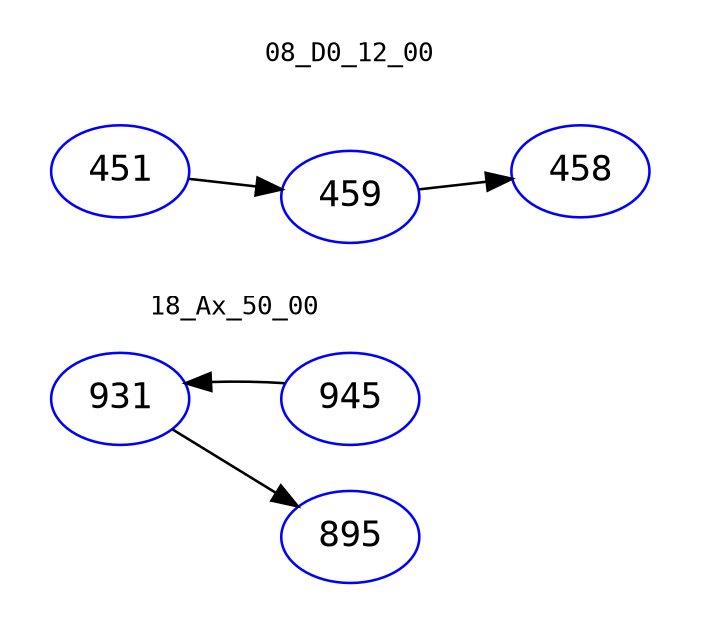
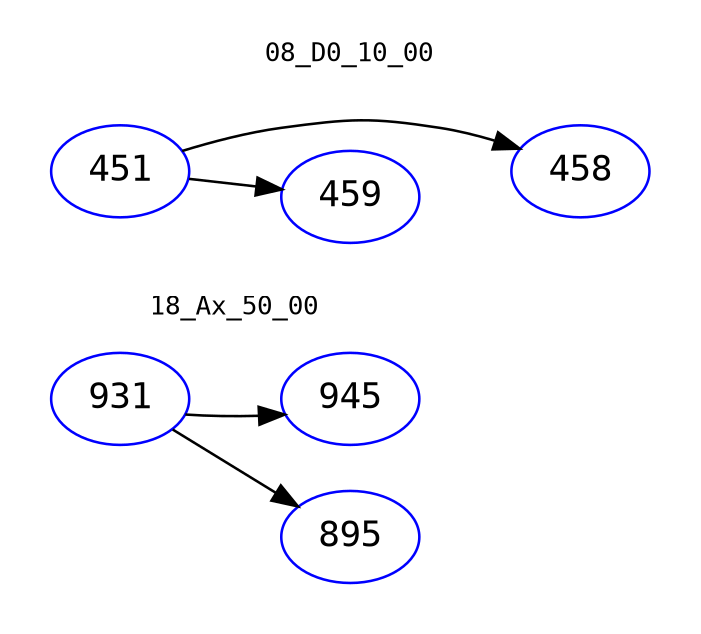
cluster "08_D0_12_00": label "08_D0_12_00" -> "08_D0_10_00"
edge "459" -> "458": now "451" -> "458"
edge "945" -> "931": reversed
